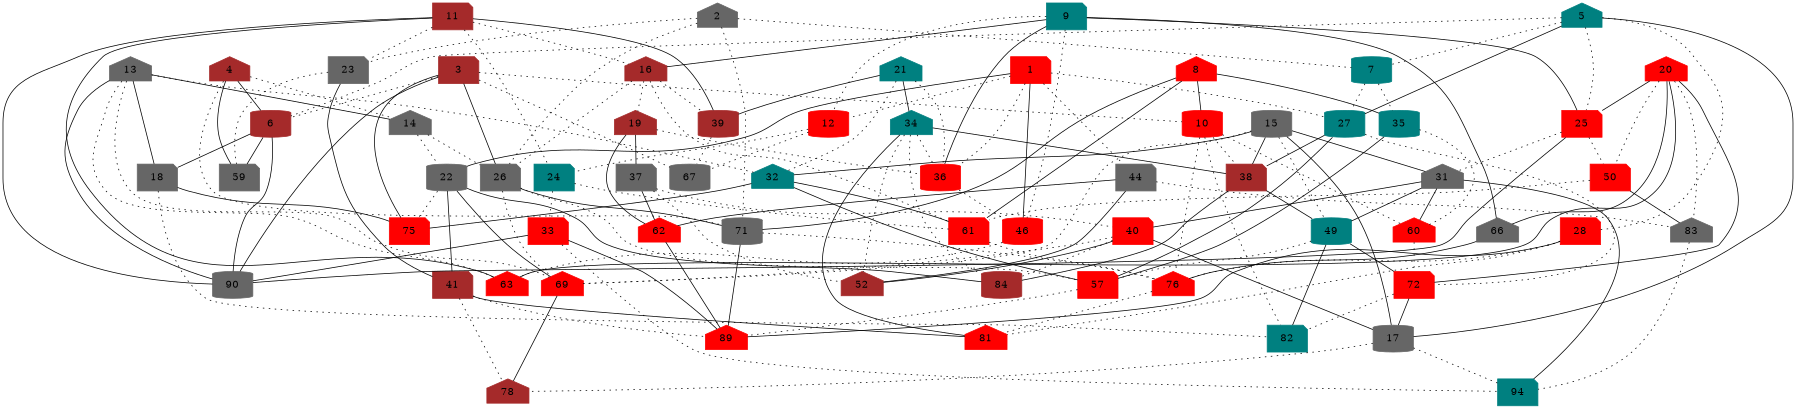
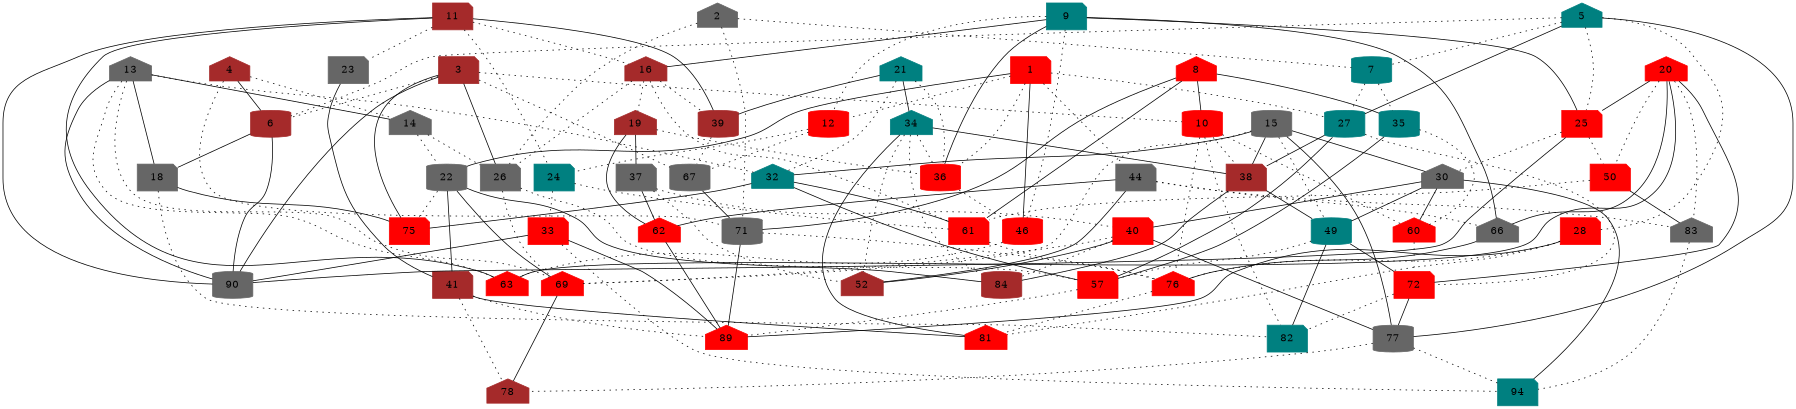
edge "2" -- "23": removed
node "59": removed
node "31": label "31" -> "30"
edge "26" -- "71": now "67" -- "71"
edge "44" -- "66": added
node "17": label "17" -> "77"
